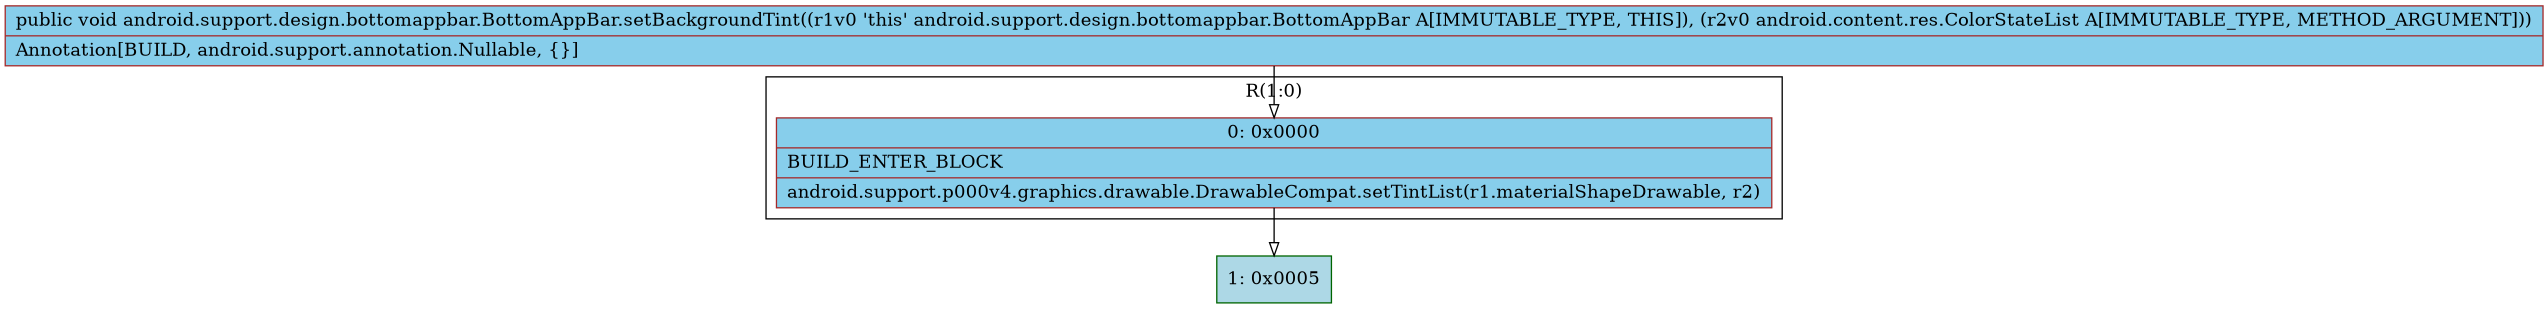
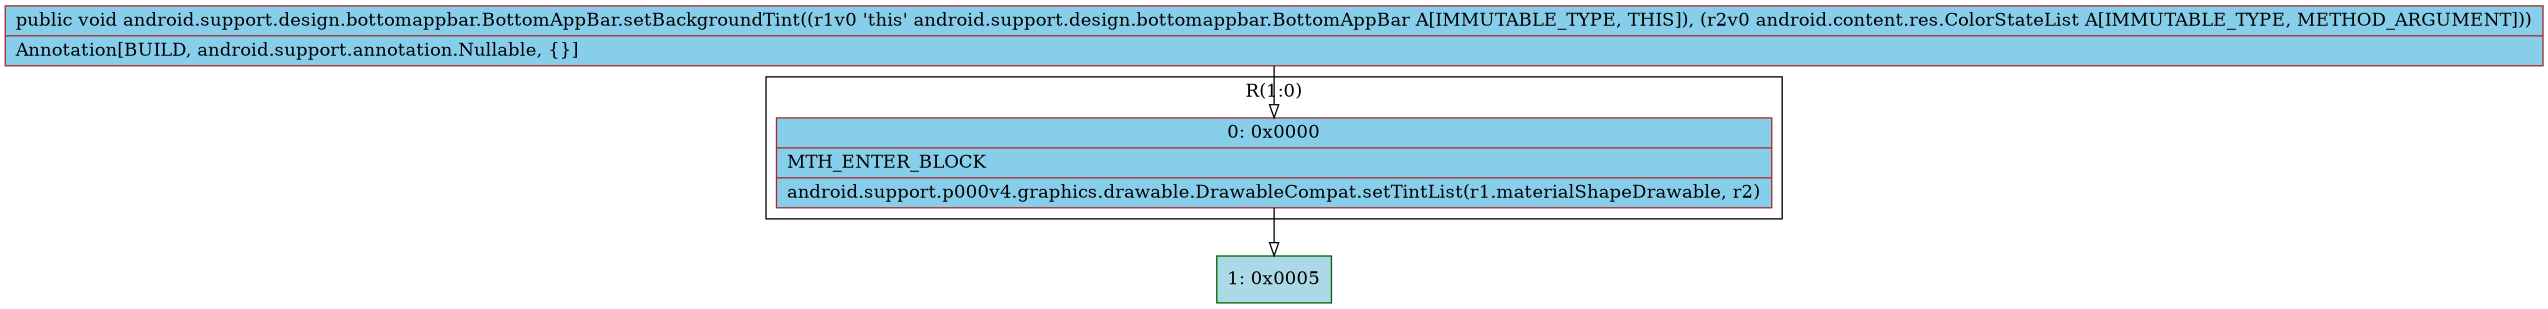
node "0: 0x0000": text "BUILD_ENTER_BLOCK" -> "MTH_ENTER_BLOCK"
